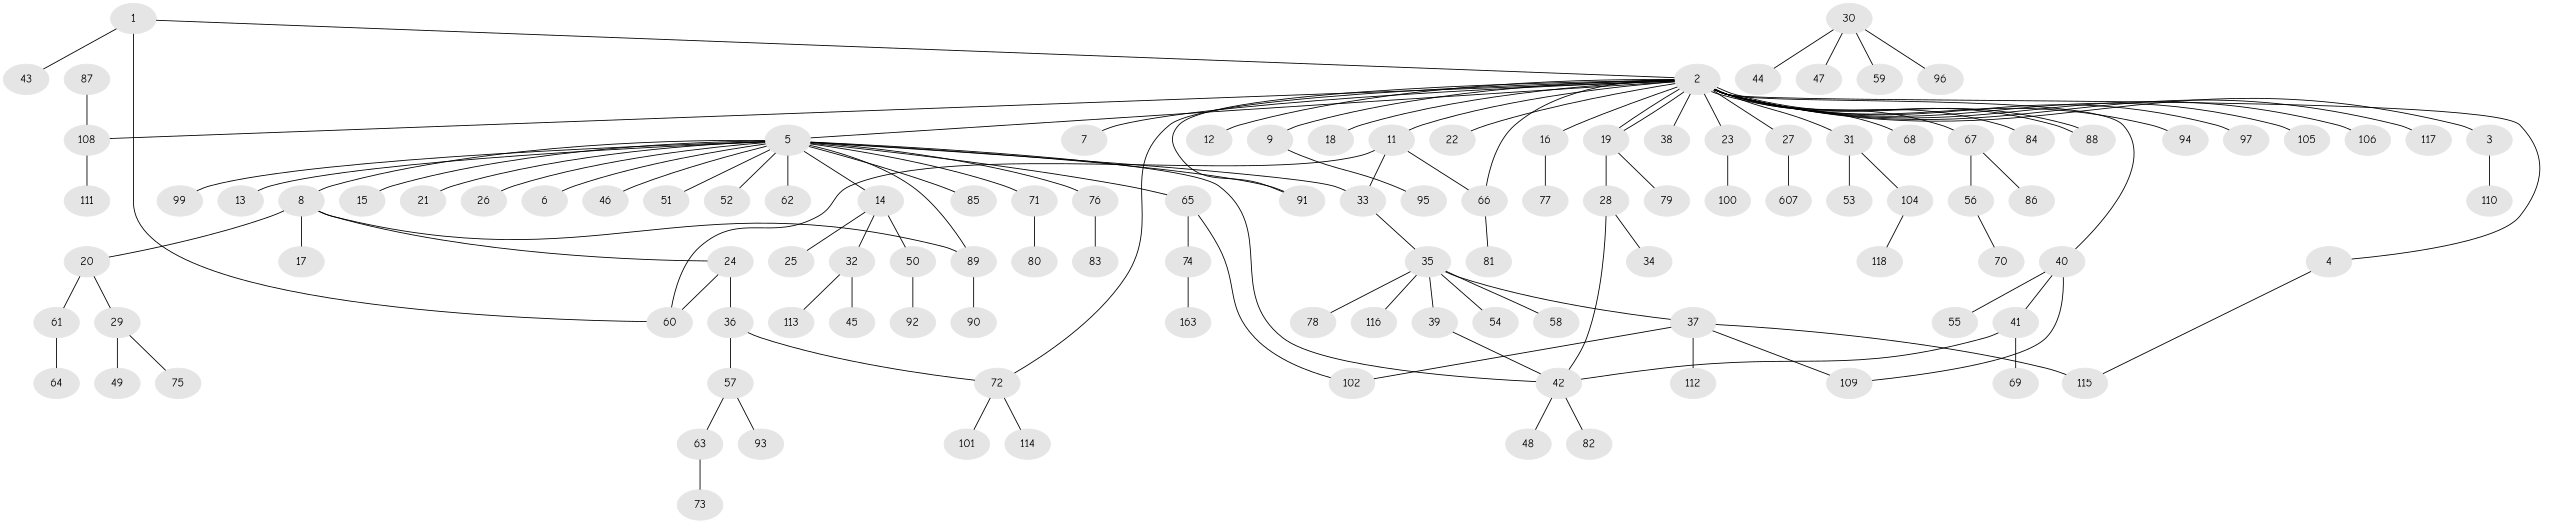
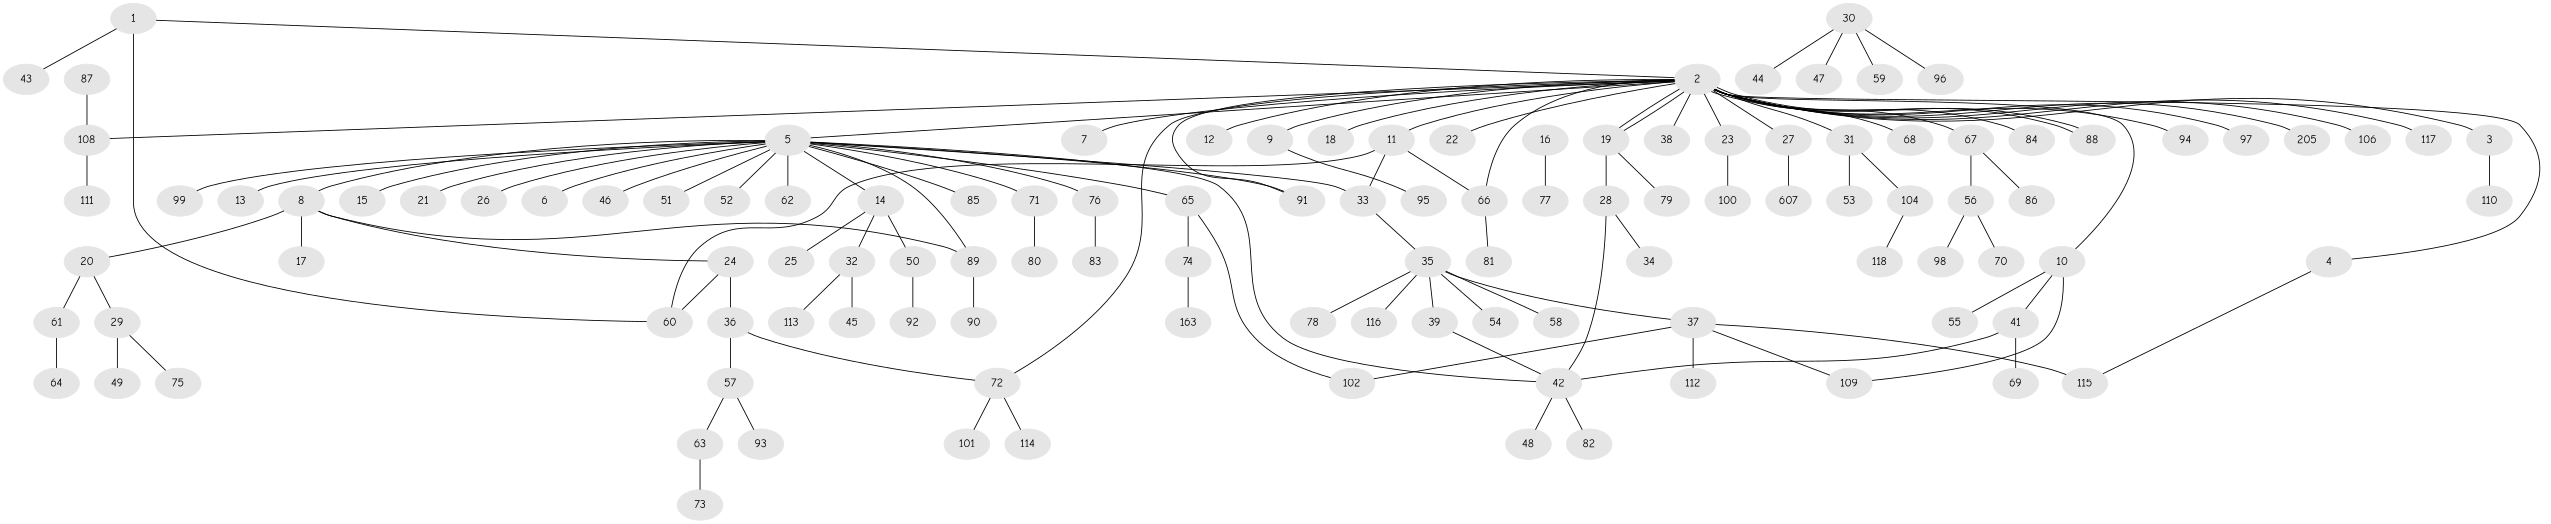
edge "2" -- "16": removed
node "105": label "105" -> "205"
node "98": added
node "40": label "40" -> "10"
